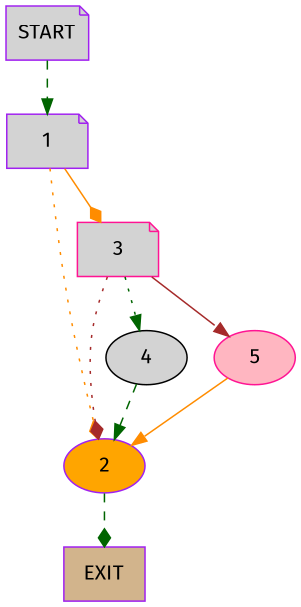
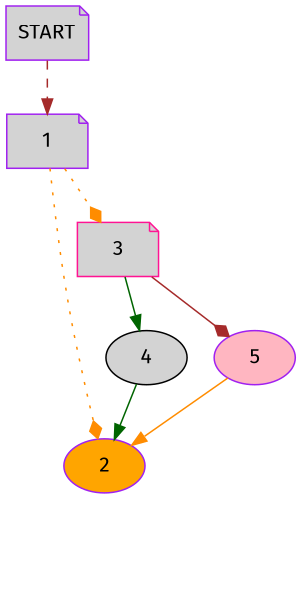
edge "START" -> "1": color darkgreen -> brown
edge "1" -> "3": style solid -> dotted
edge "3" -> "4": style dotted -> solid
edge "3" -> "5": arrowhead normal -> diamond
edge "3" -> "2": removed
node "5": color deeppink -> purple
edge "4" -> "2": style dashed -> solid
node "EXIT": removed
